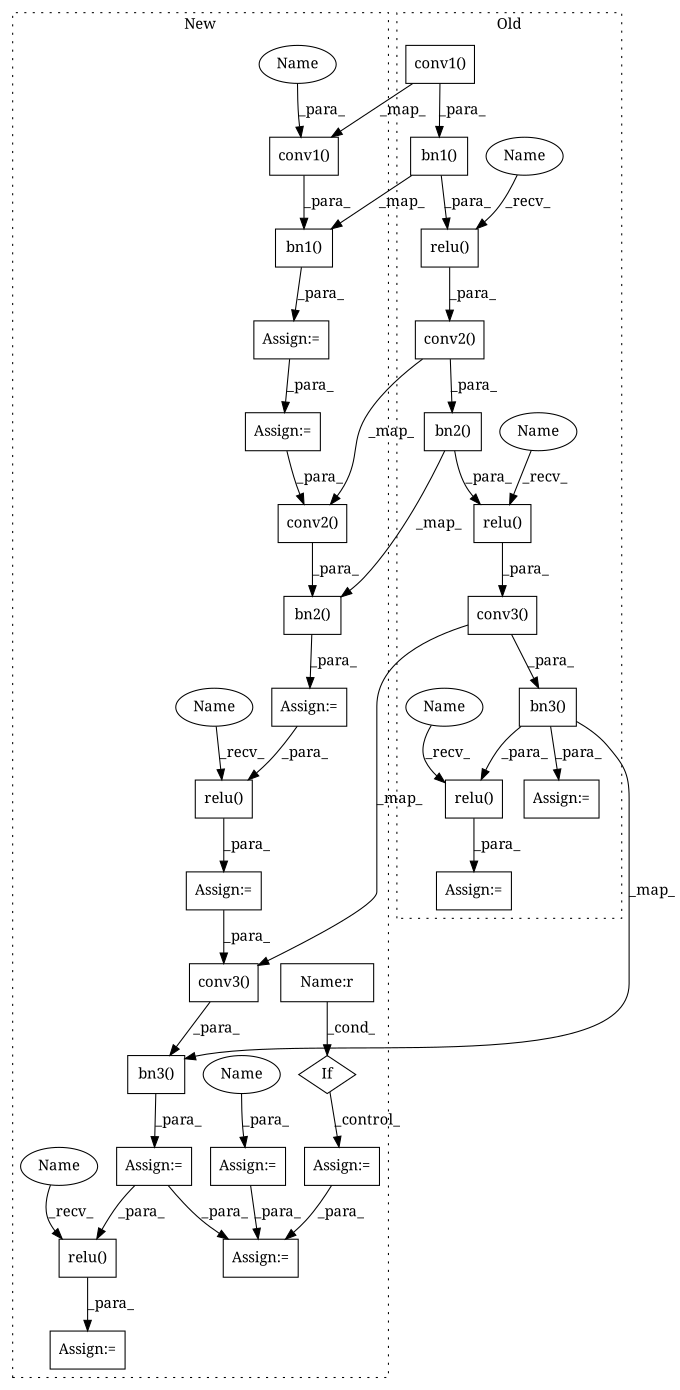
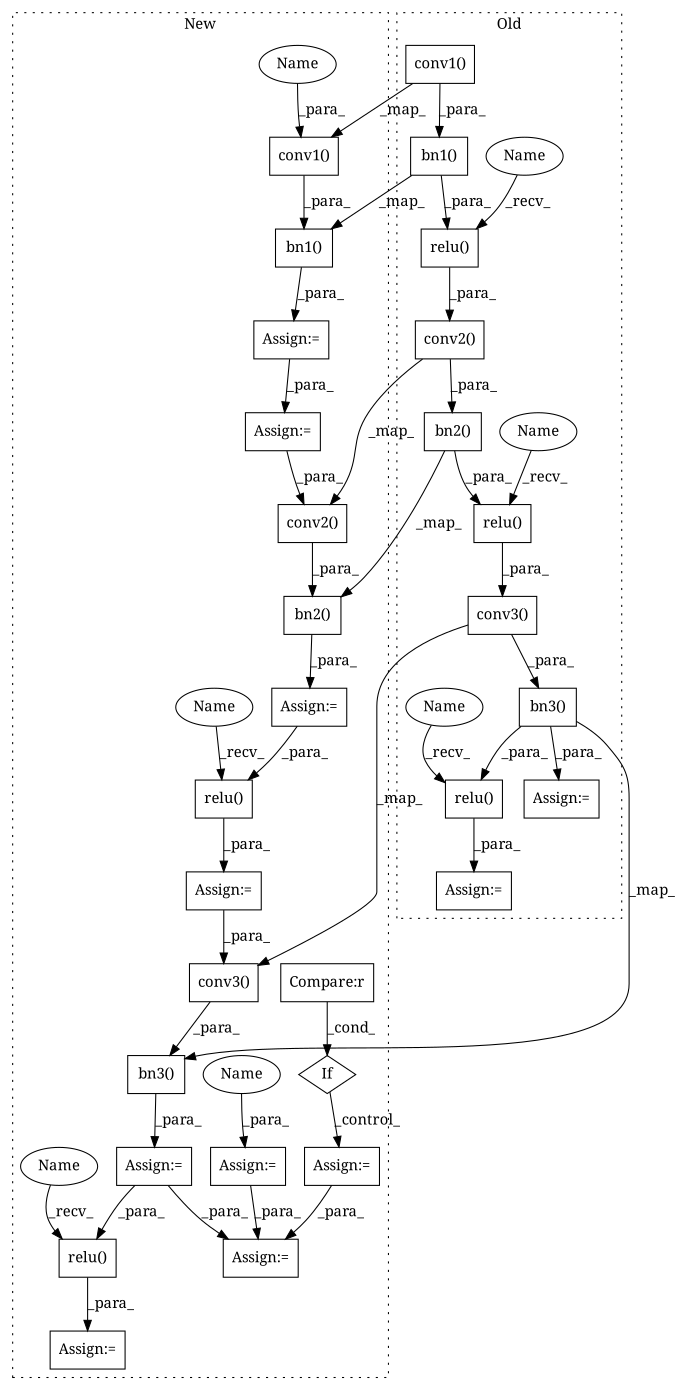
node "Name:r": label "Name:r" -> "Compare:r"
